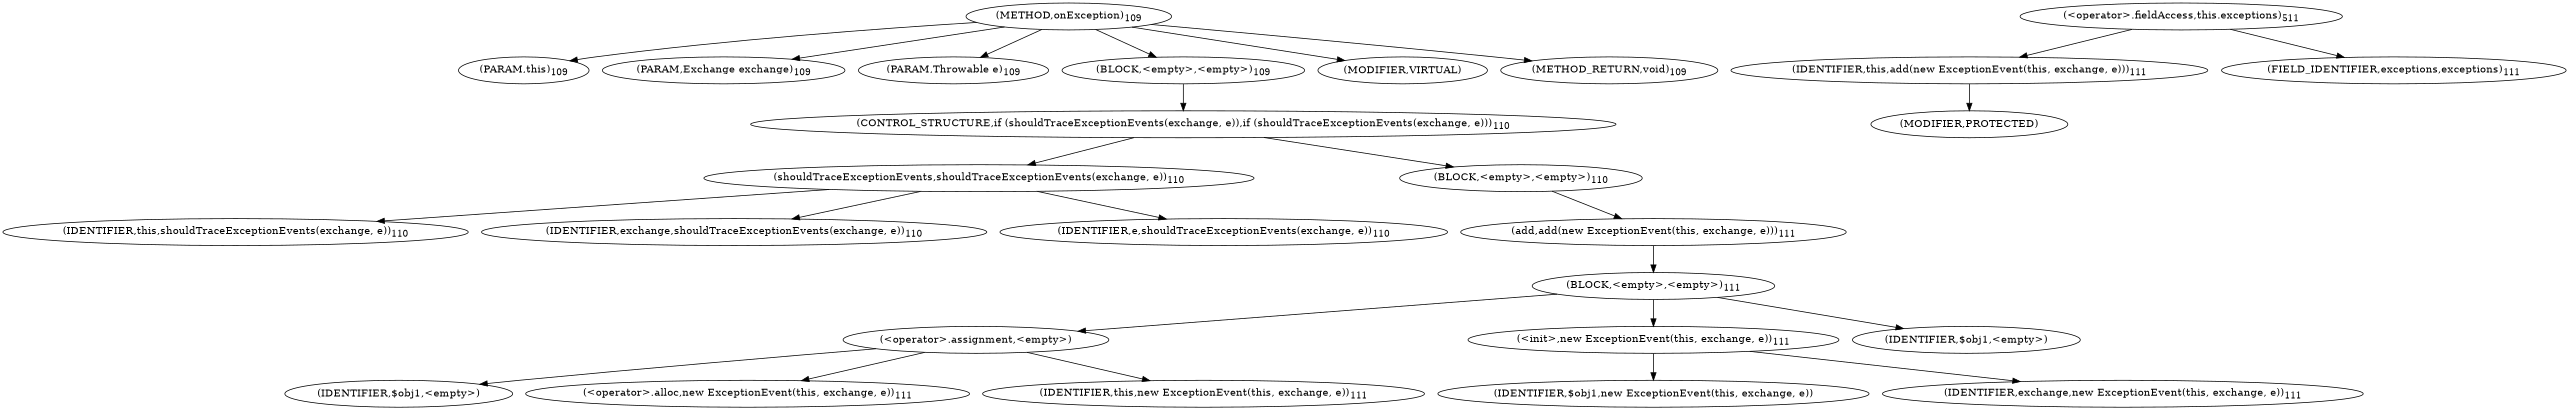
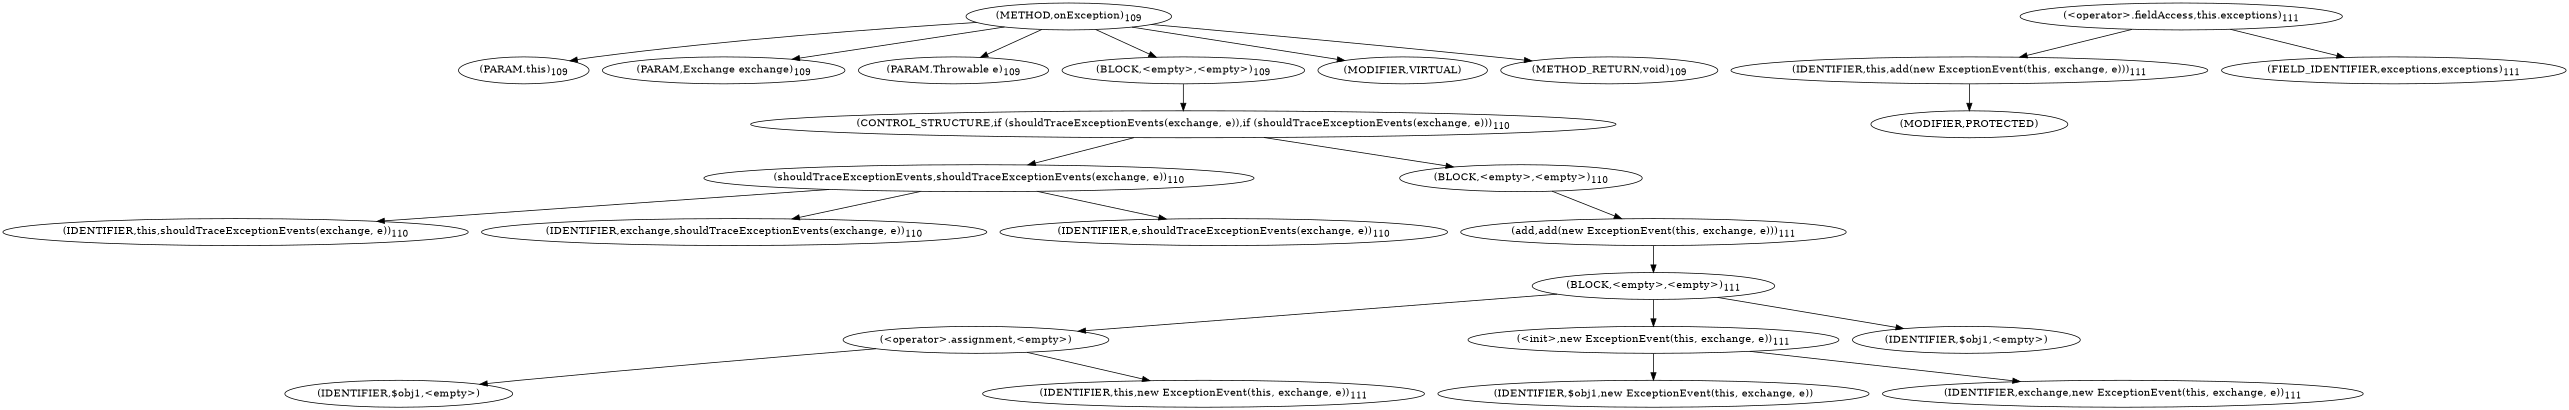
node "(<operator>.fieldAccess,this.exceptions)": text "511" -> "111"
node "(<operator>.alloc,new ExceptionEvent(this, exchange, e))": removed
